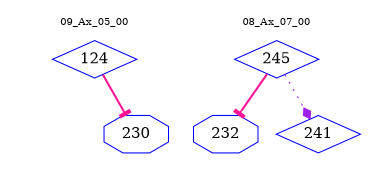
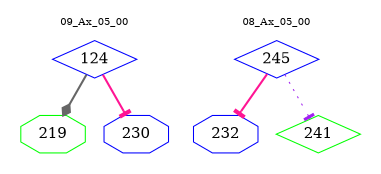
cluster "08_Ax_07_00": label "08_Ax_07_00" -> "08_Ax_05_00"
edge "245" -> "241": arrowhead diamond -> tee
node "219": added
node "241": color blue -> green
